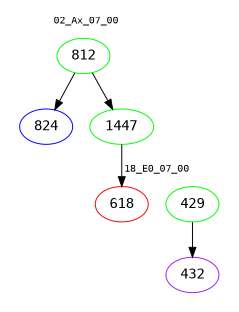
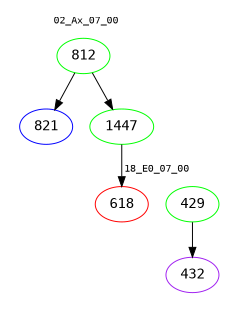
node "824": label "824" -> "821"
